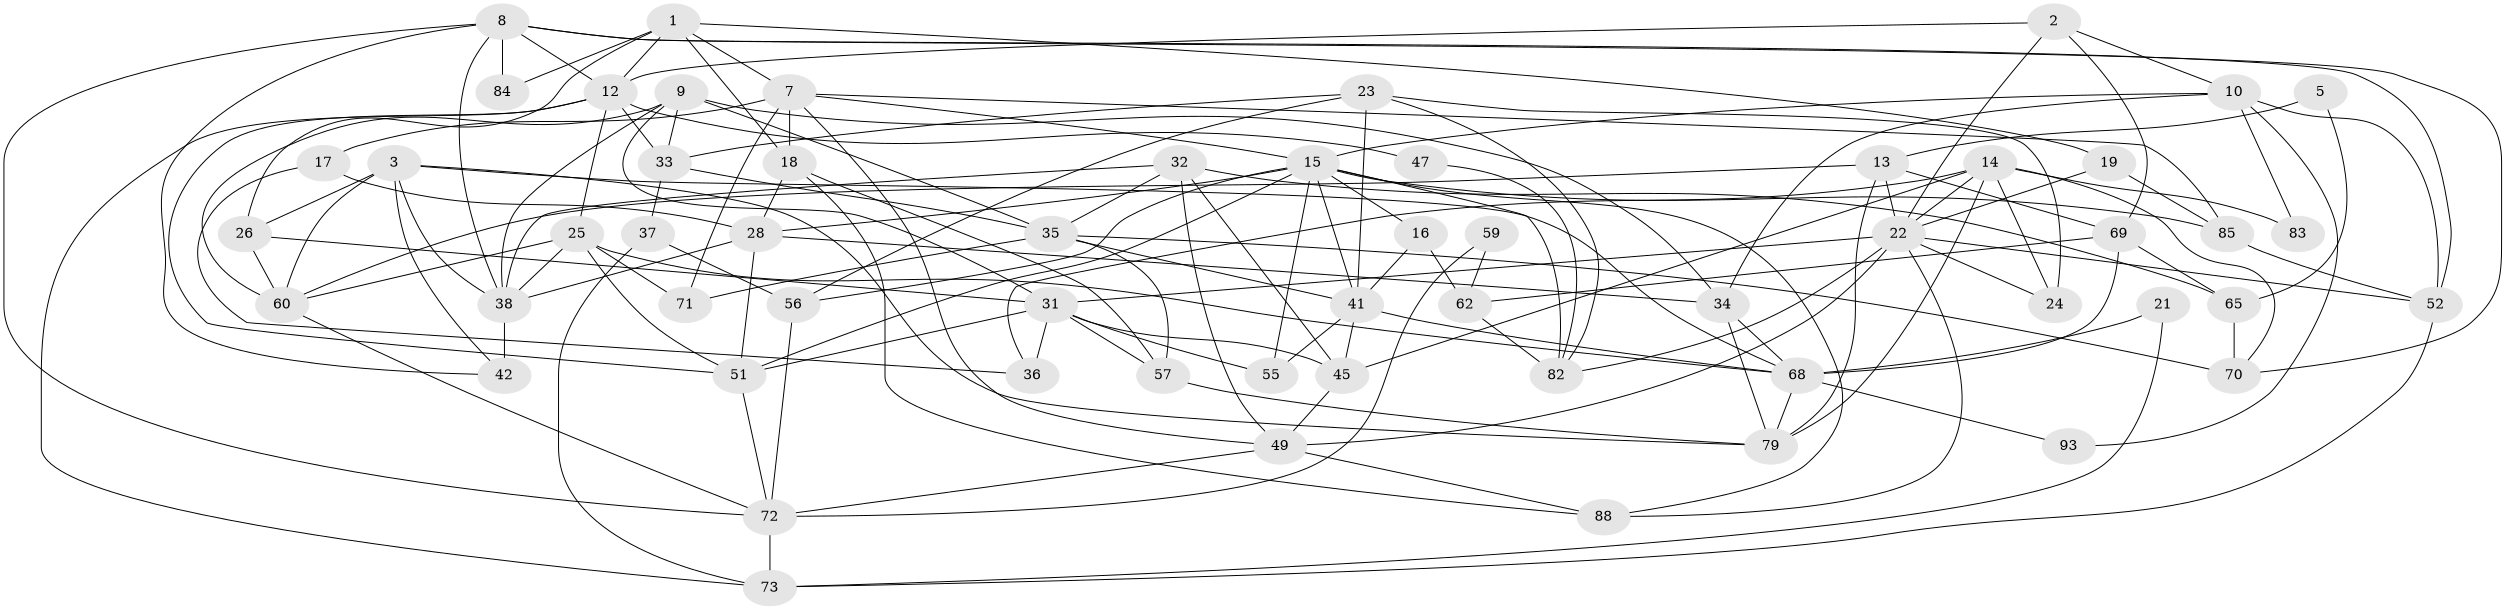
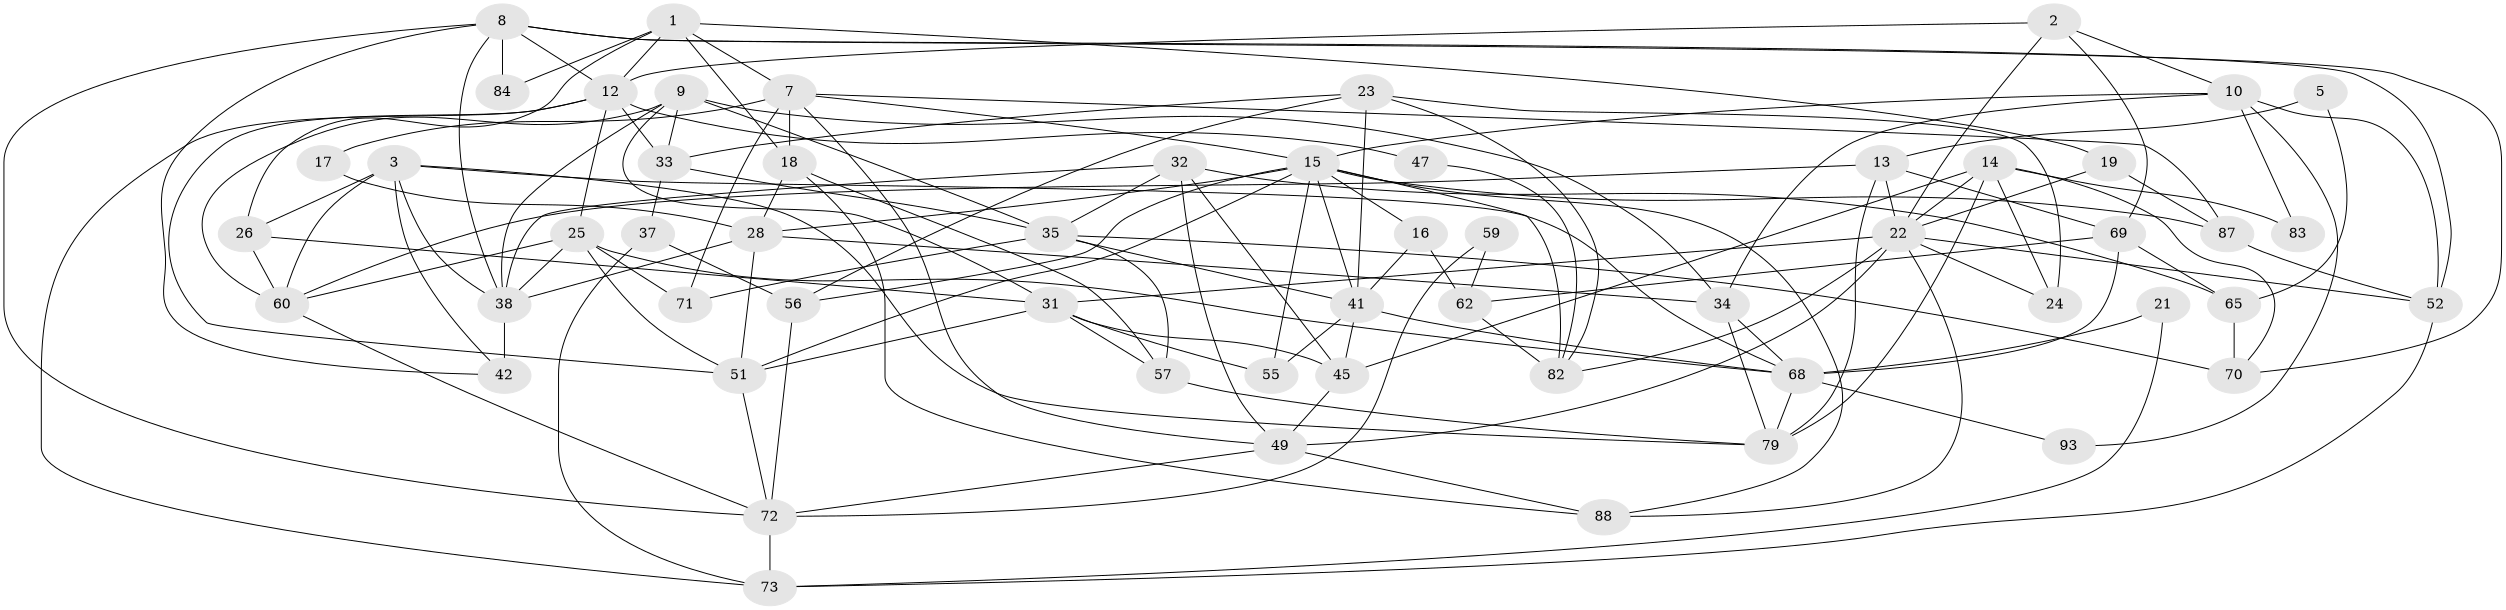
node "85": label "85" -> "87"
node "36": removed
